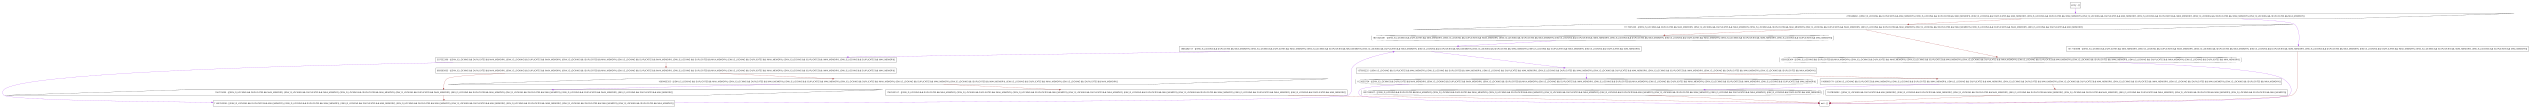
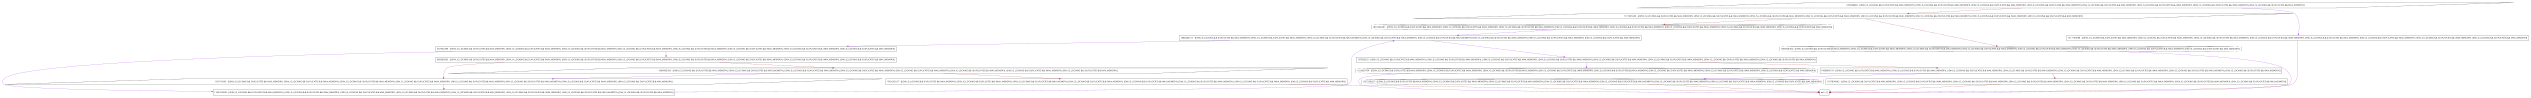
node "entry - []": removed
